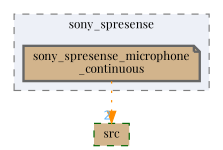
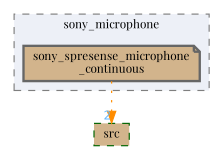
cluster "sony_spresense": label "sony_spresense" -> "sony_microphone"
